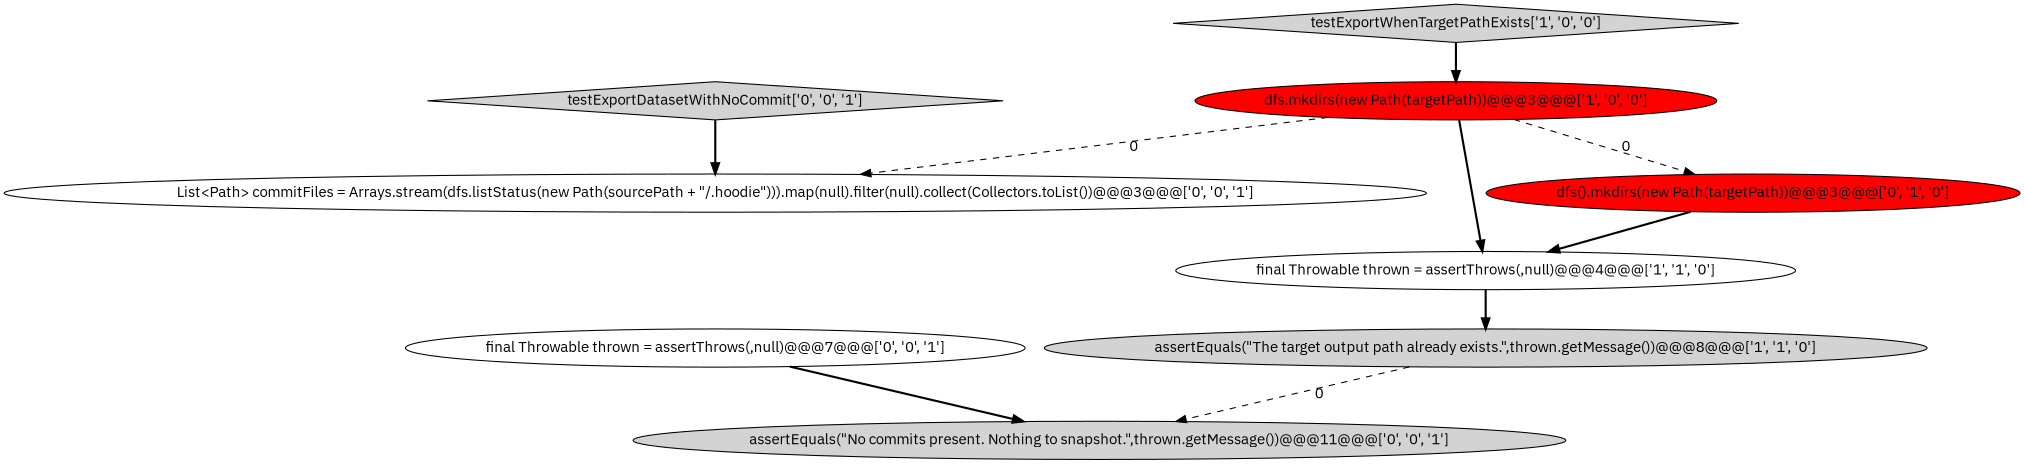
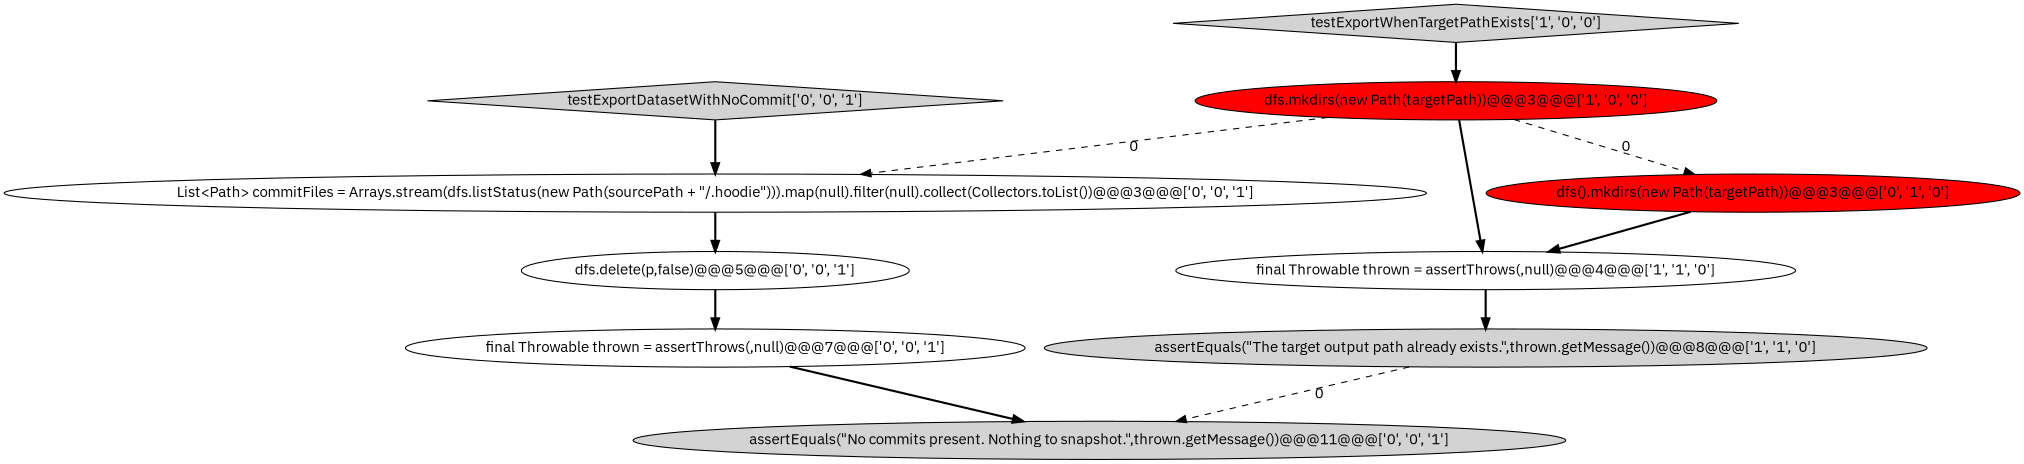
node "dfs.delete(p,false)@@@5@@@['0', '0', '1']": added
